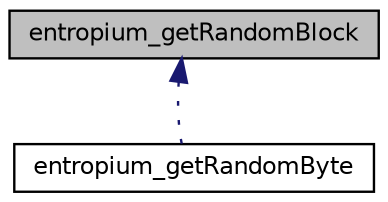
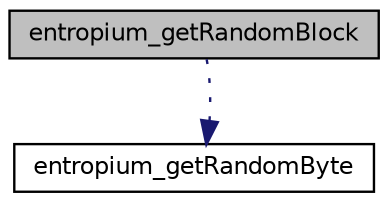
edge "entropium_getRandomByte" -> "entropium_getRandomBlock": reversed
